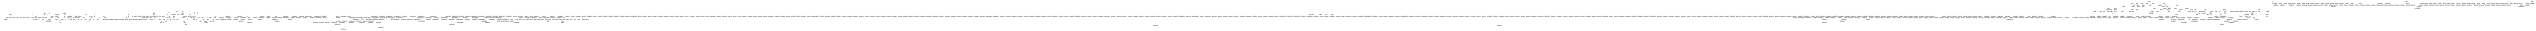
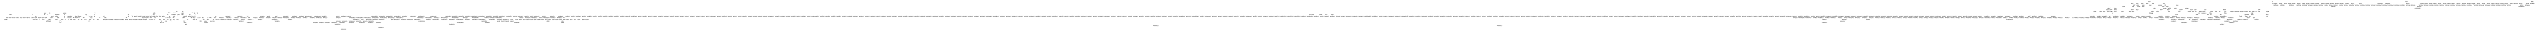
node "kernel-module-v4l2-dv-timings-4.3.0": added
